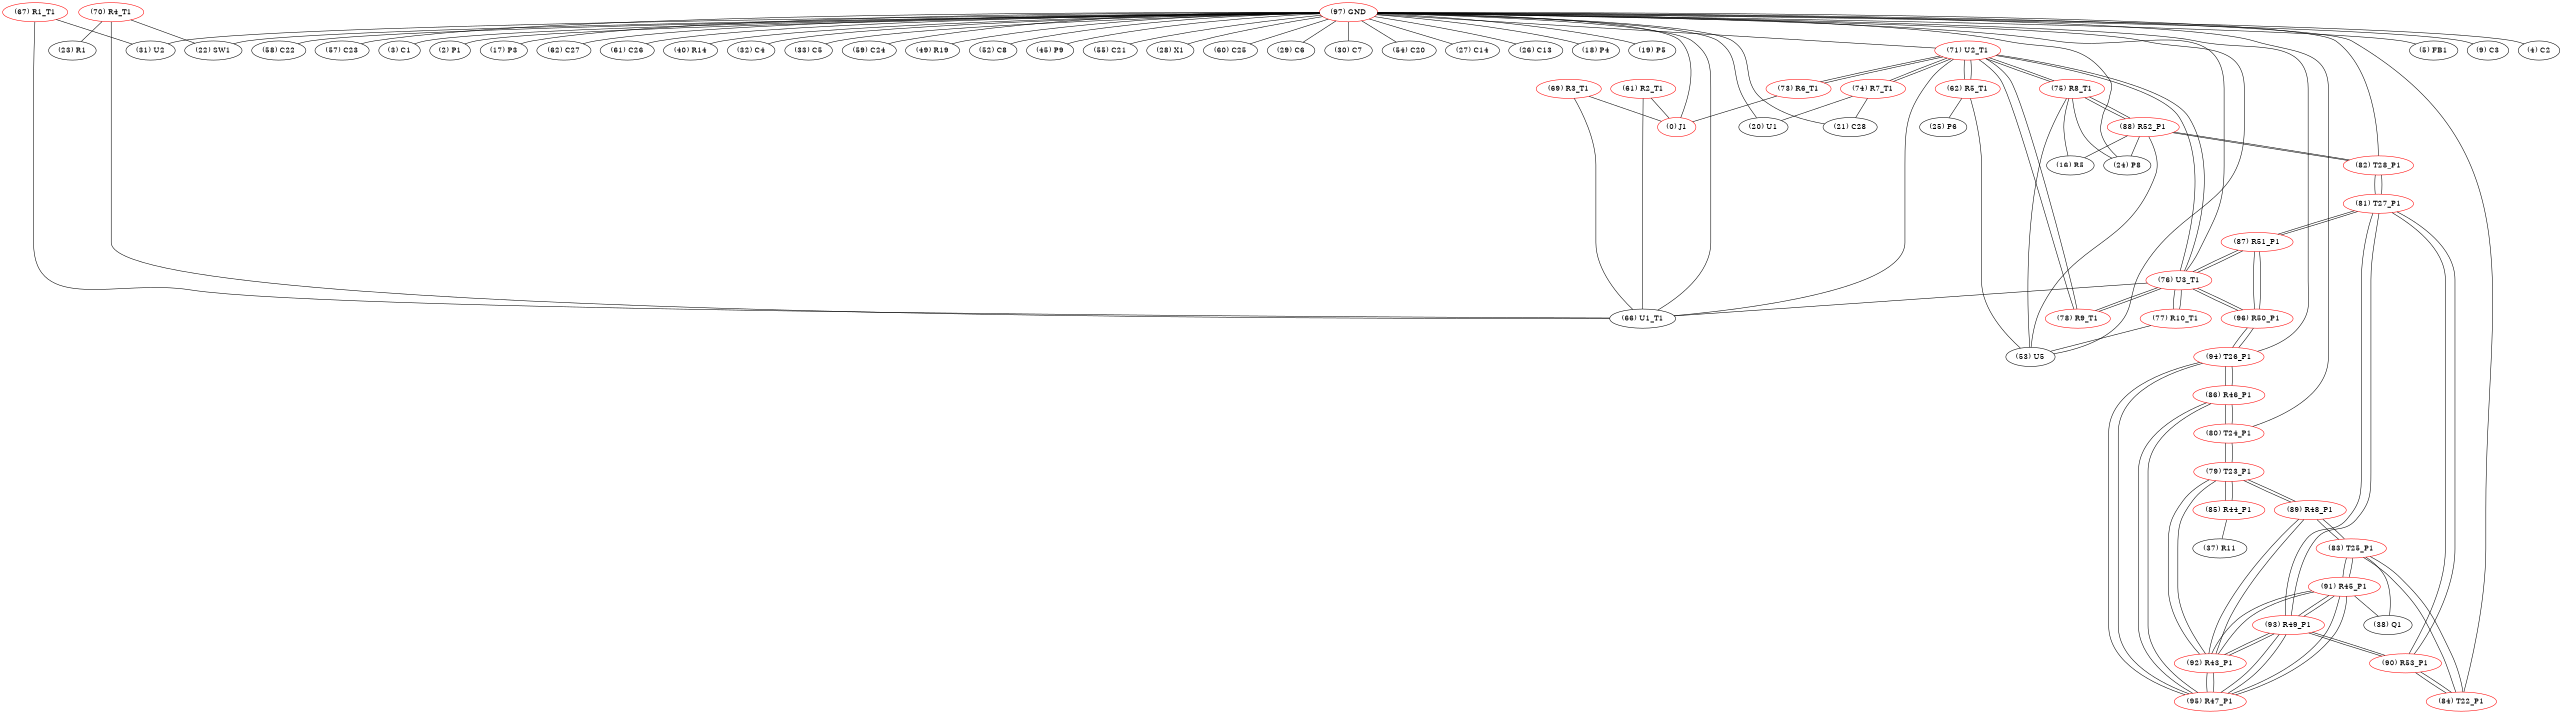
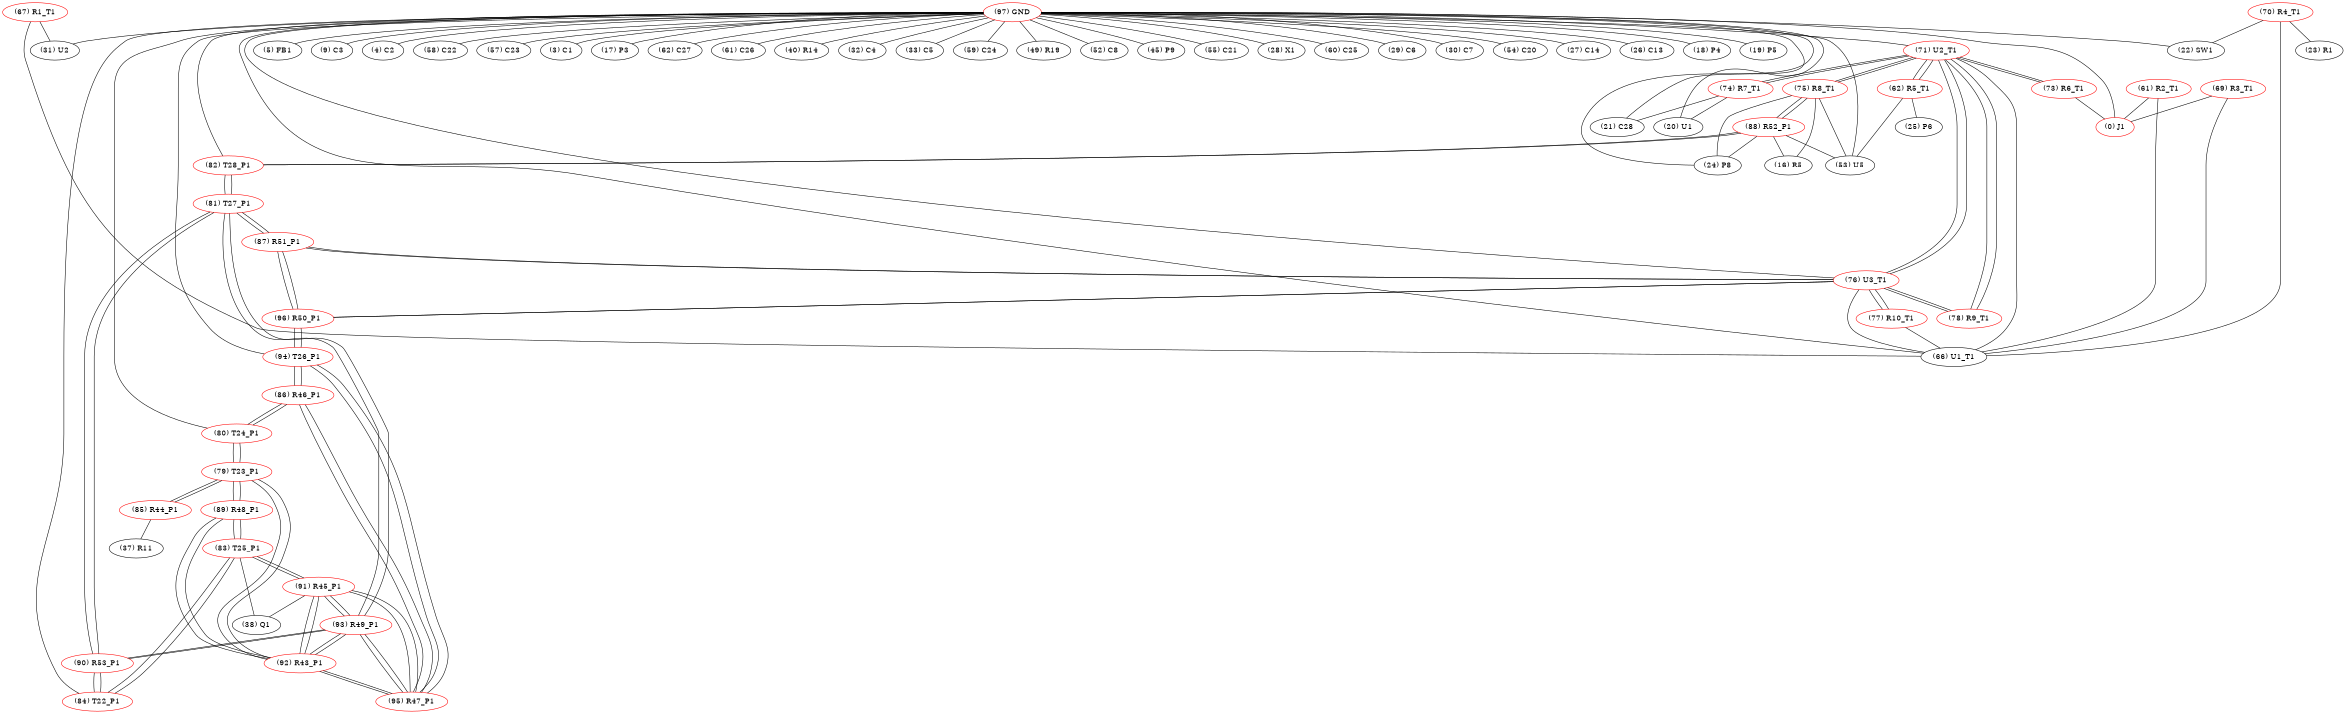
node "(2) P1": removed
edge "(77) R10_T1" -- "(53) U5": now "(77) R10_T1" -- "(66) U1_T1"
